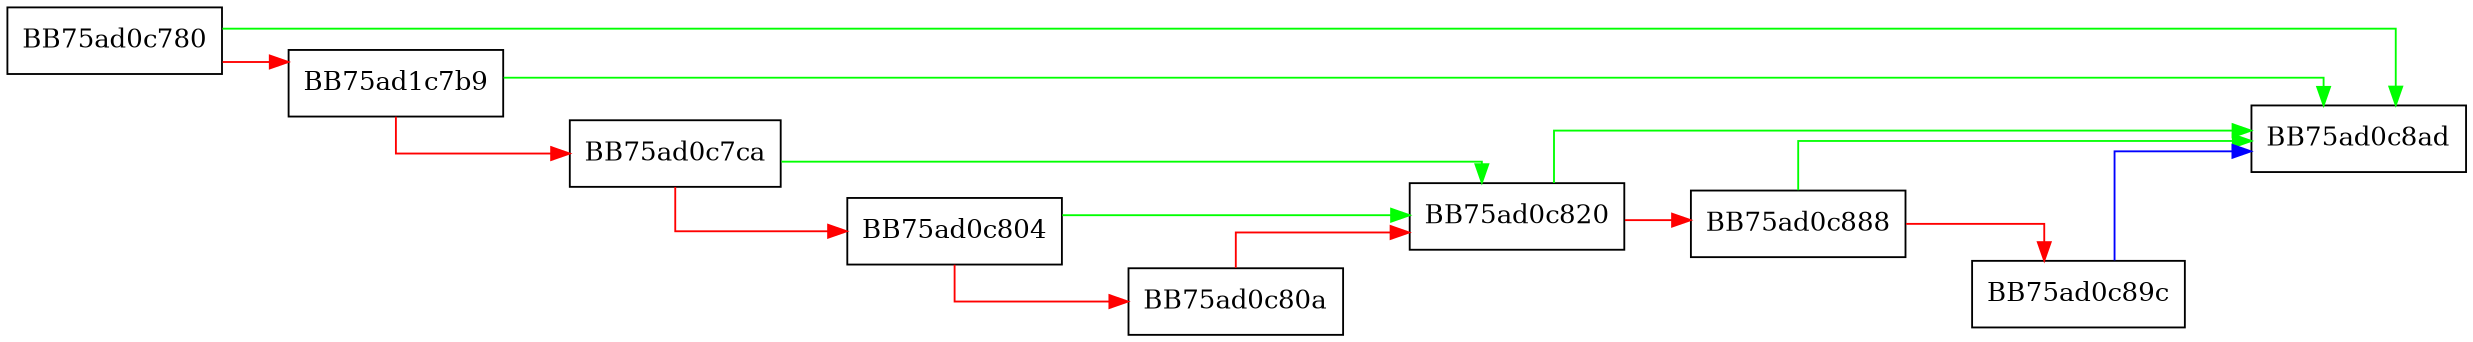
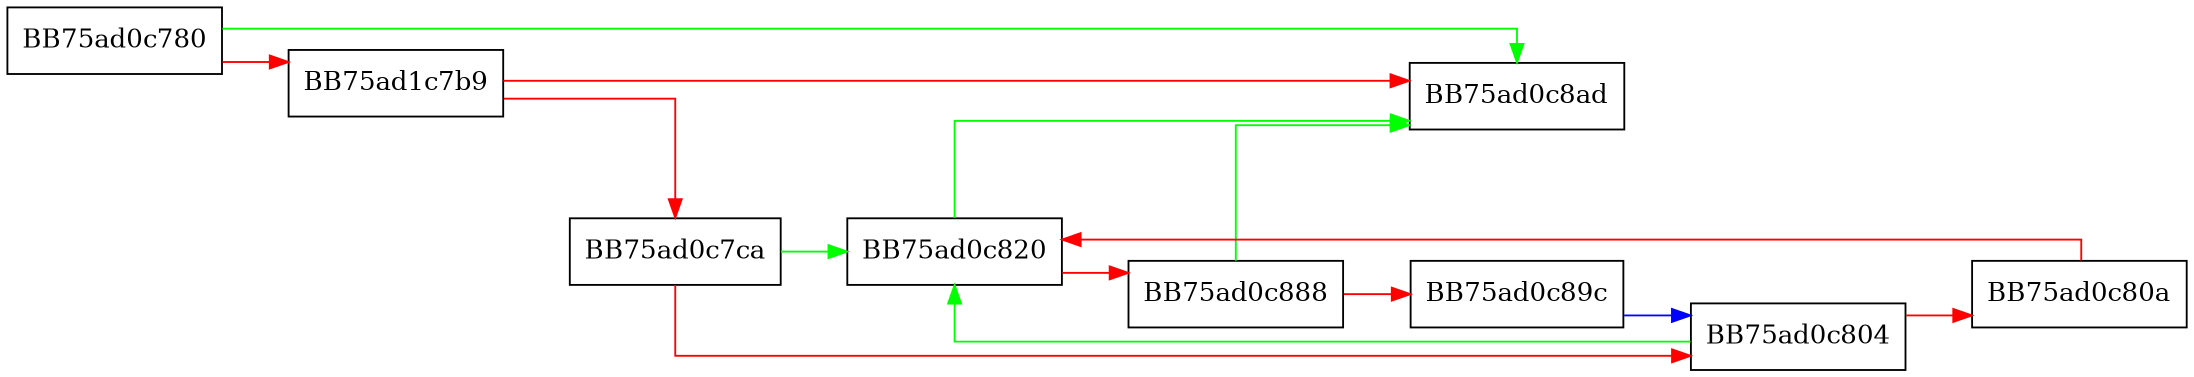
edge "BB75ad1c7b9" -> "BB75ad0c8ad": color green -> red
edge "BB75ad0c89c" -> "BB75ad0c8ad": now "BB75ad0c89c" -> "BB75ad0c804"
